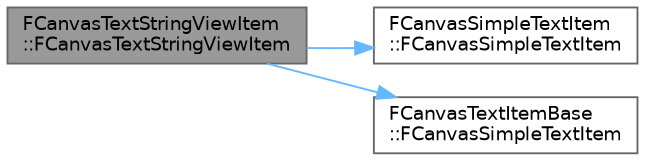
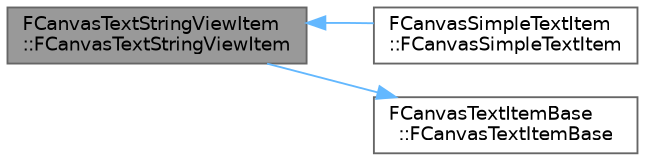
edge "FCanvasTextStringViewItem ::FCanvasTextStringViewItem" -> "FCanvasSimpleTextItem ::FCanvasSimpleTextItem": reversed
node "FCanvasTextItemBase ::FCanvasSimpleTextItem": label "FCanvasTextItemBase ::FCanvasSimpleTextItem" -> "FCanvasTextItemBase ::FCanvasTextItemBase"
